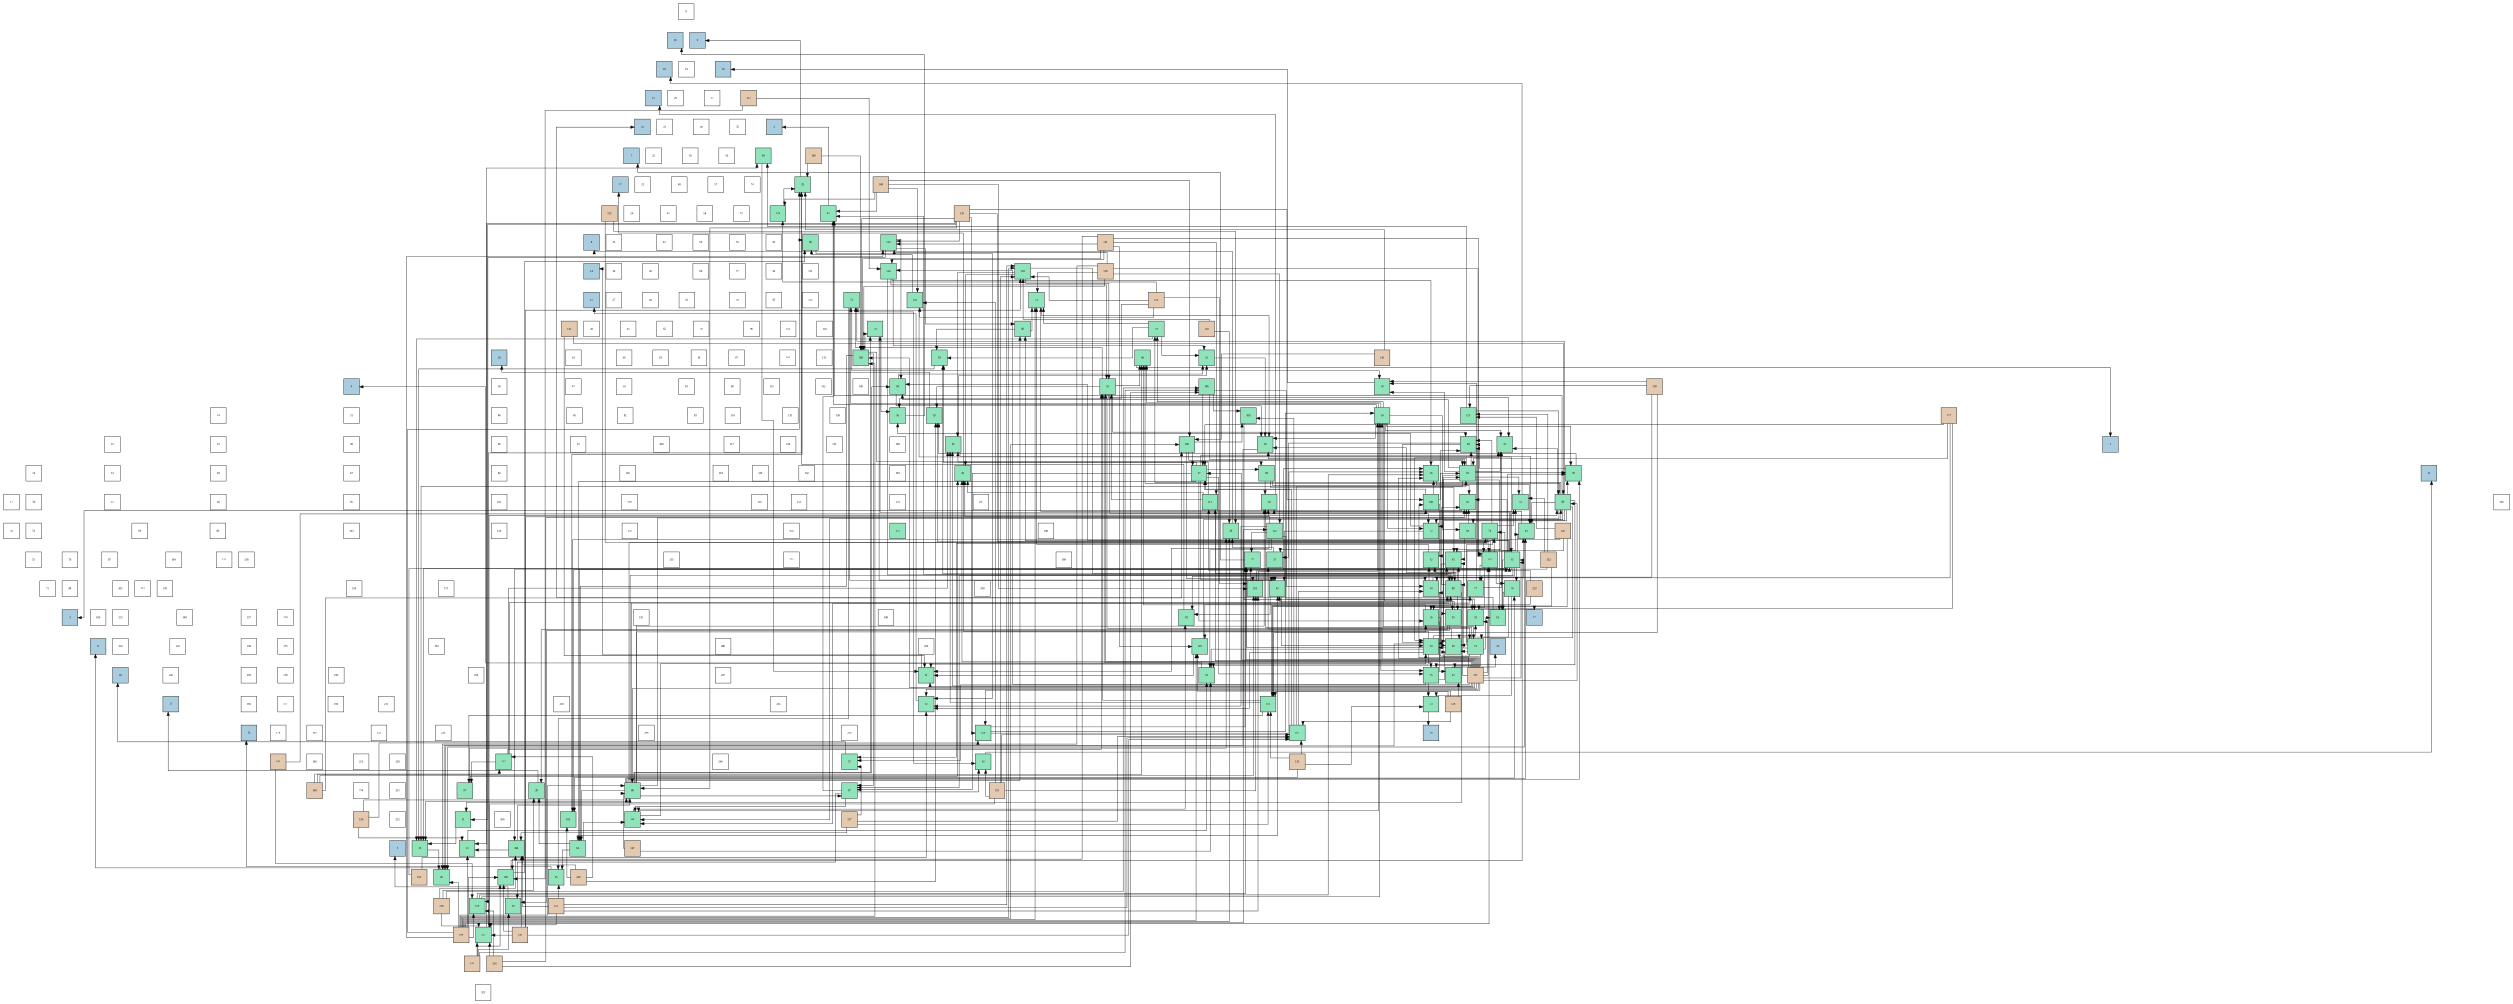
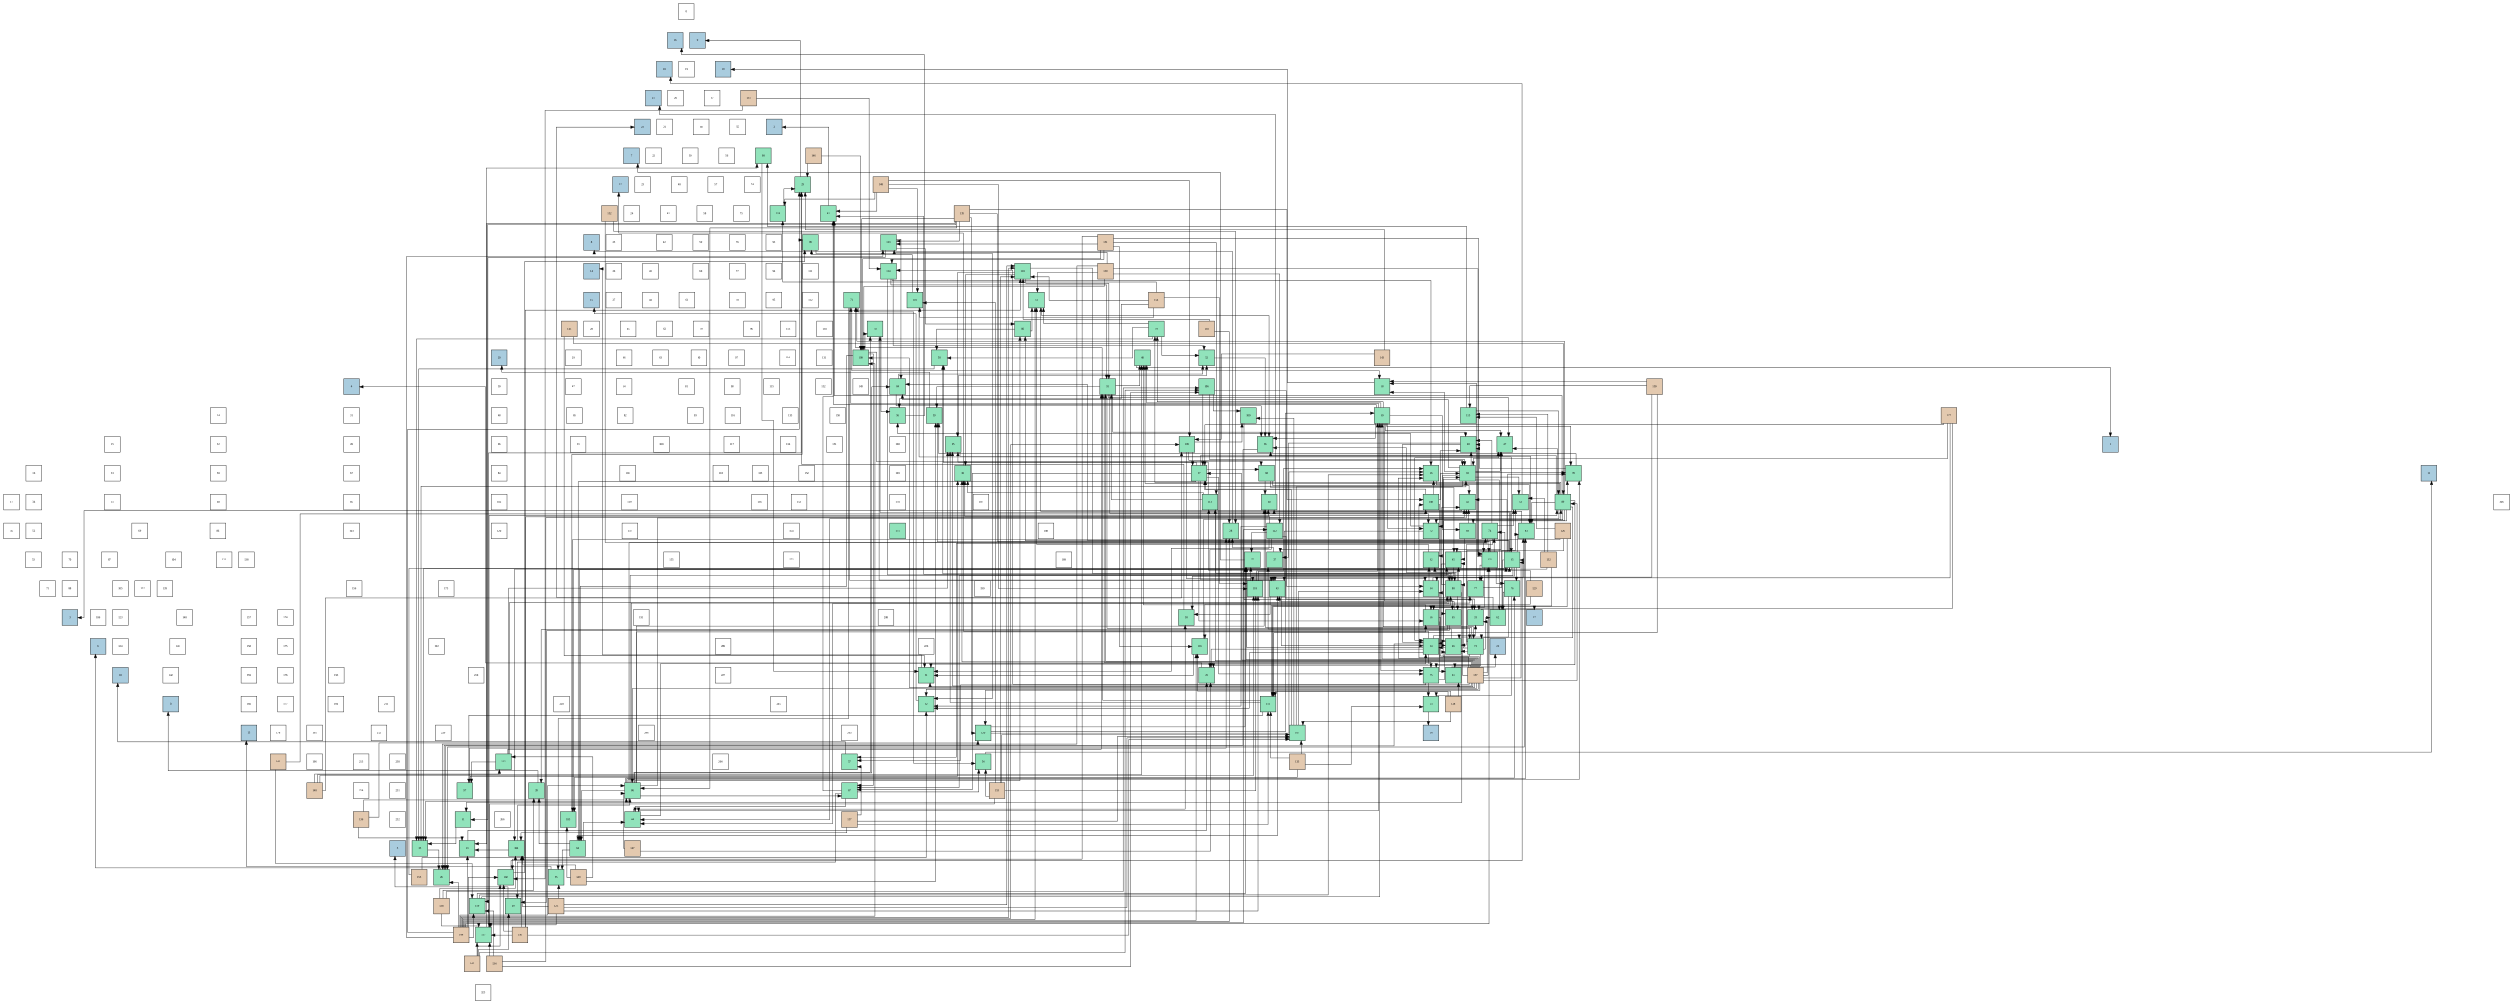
edge "92" -> "36": now "89" -> "36"
